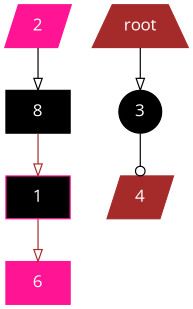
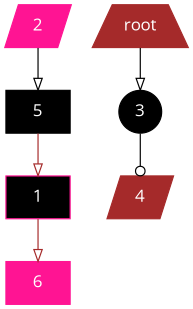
node "8": label "8" -> "5"
